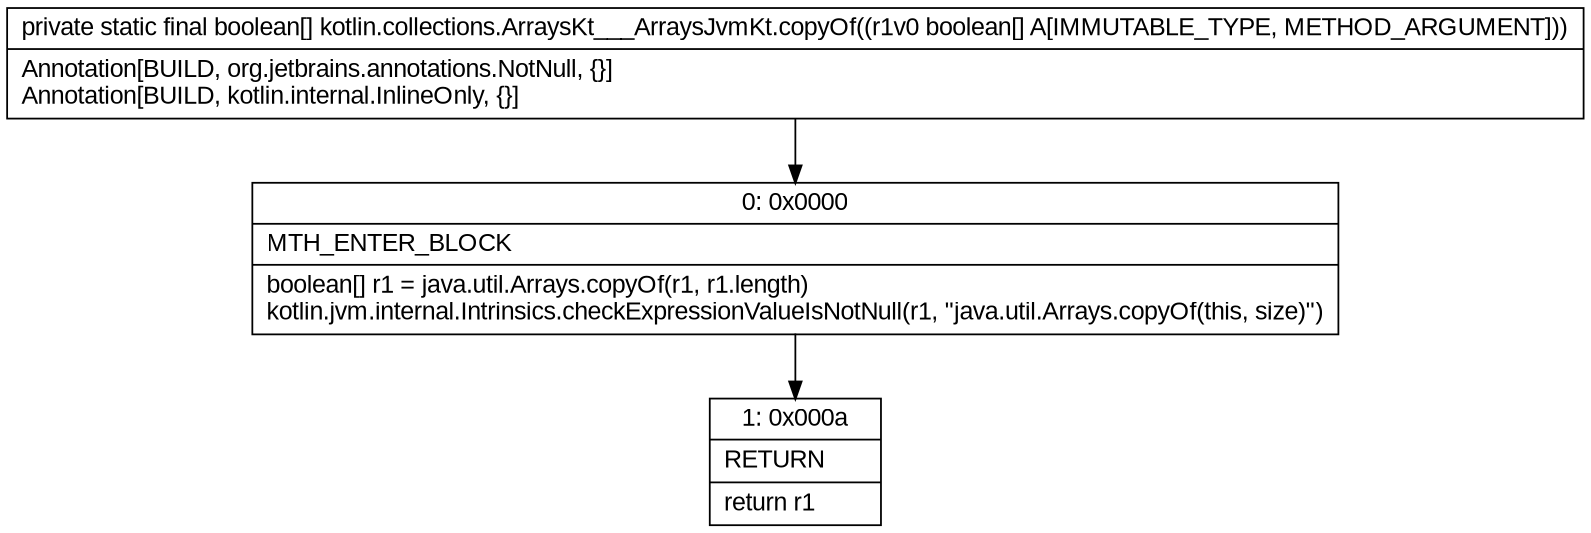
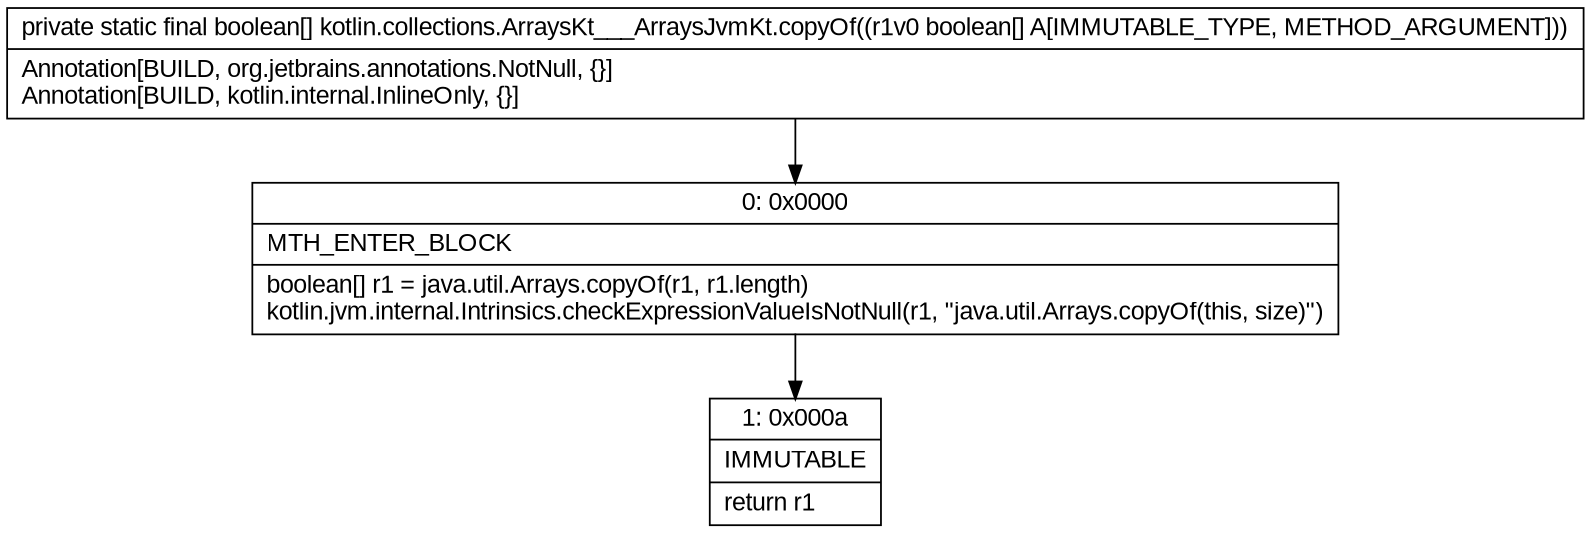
node "1: 0x000a": text "RETURN" -> "IMMUTABLE"
